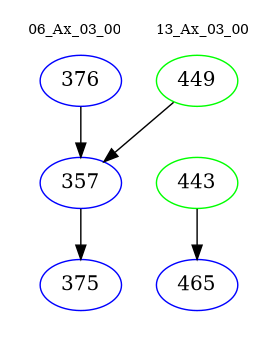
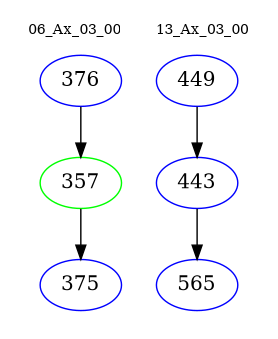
node "449": color green -> blue
edge "449" -> "357": now "449" -> "443"
node "357": color blue -> green
node "443": color green -> blue
node "465": label "465" -> "565"
